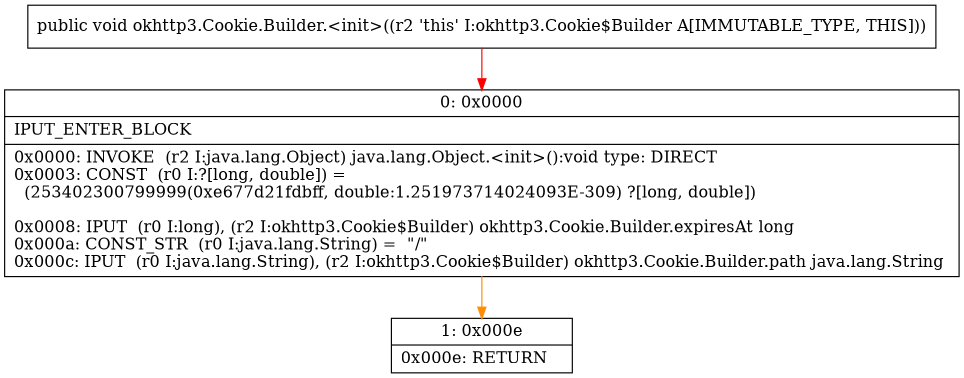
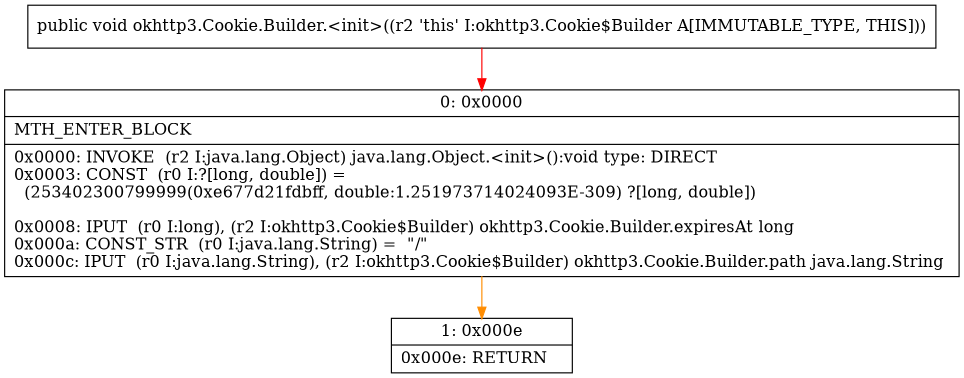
node "0: 0x0000": text "IPUT_ENTER_BLOCK" -> "MTH_ENTER_BLOCK"
